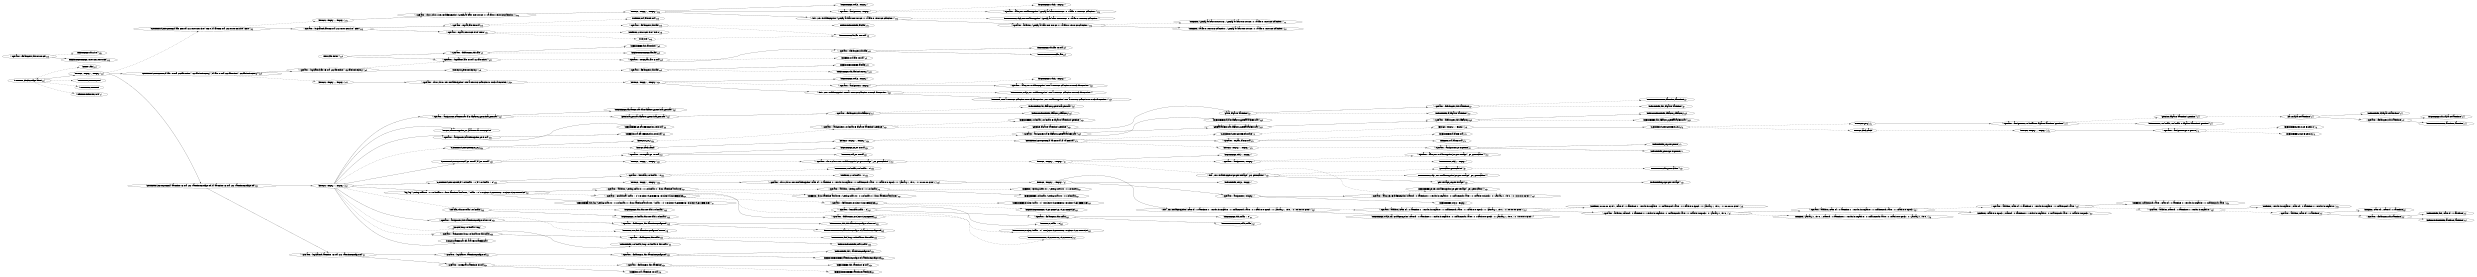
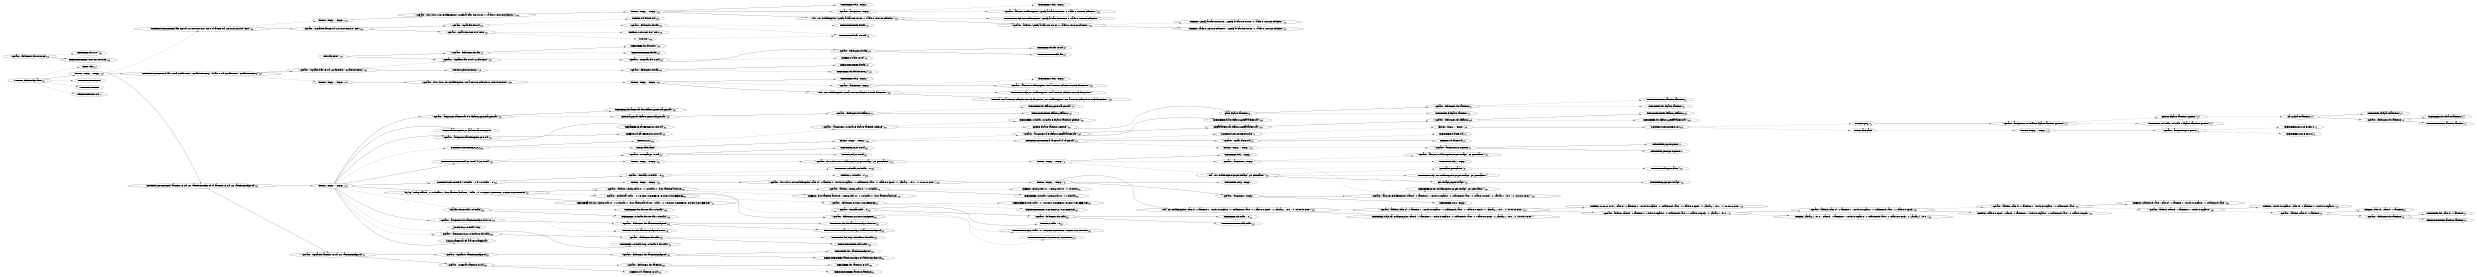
node "(IDENTIFIER,this,dfFactory.getPrimaryFormat())": text "234" -> "244"
